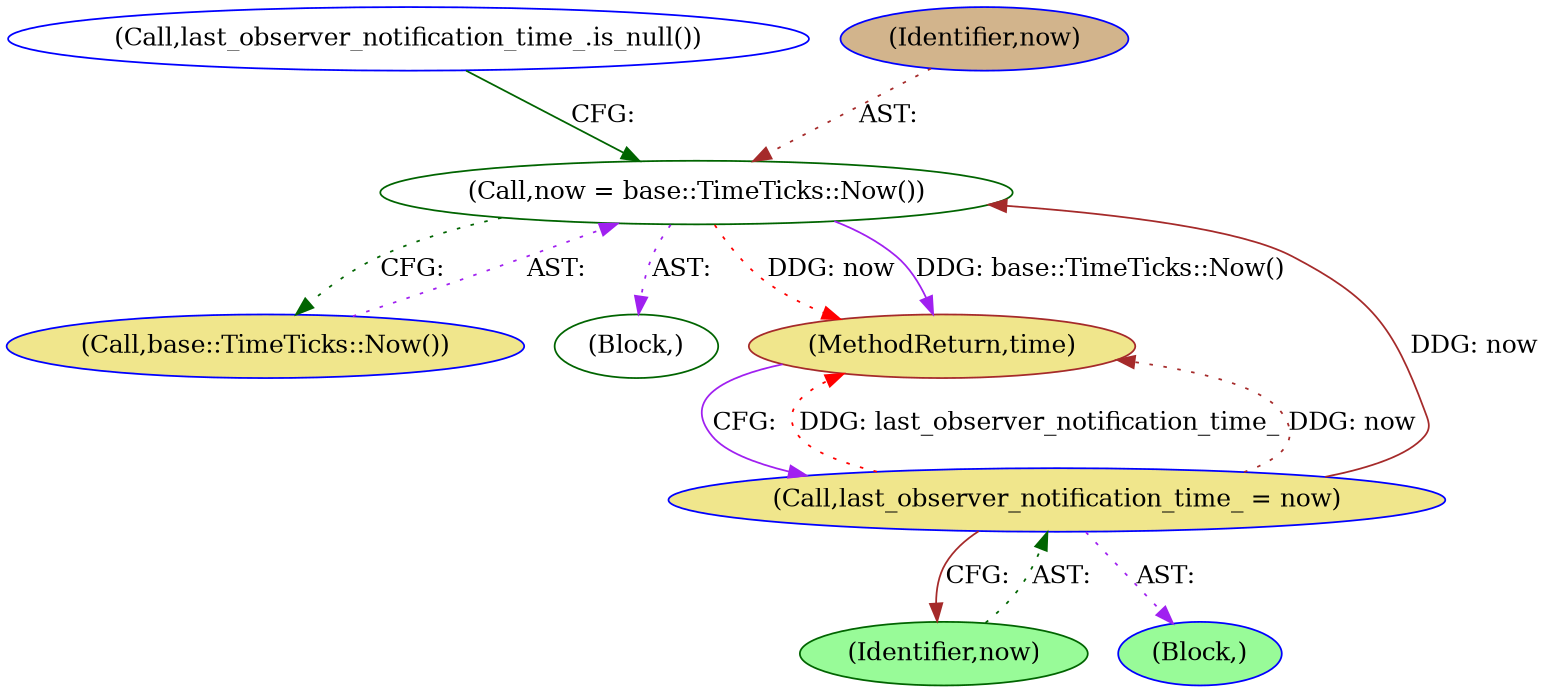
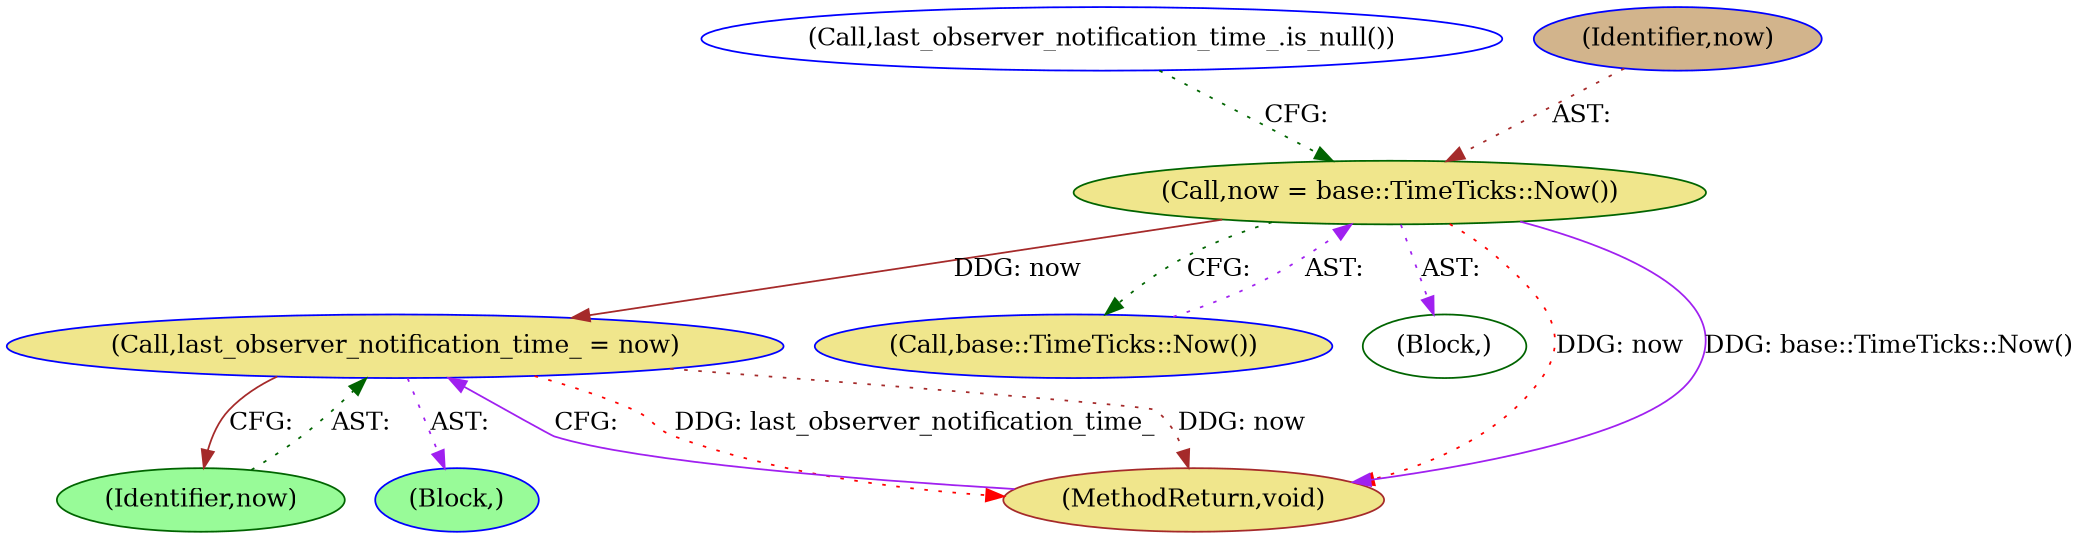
edge "(Call,last_observer_notification_time_.is_null())" -> "(Call,now = base::TimeTicks::Now())": style solid -> dotted
node "(Call,now = base::TimeTicks::Now())": fillcolor white -> khaki
edge "(Call,last_observer_notification_time_ = now)" -> "(Call,now = base::TimeTicks::Now())": reversed
node "(MethodReturn,time)": label "(MethodReturn,time)" -> "(MethodReturn,void)"
